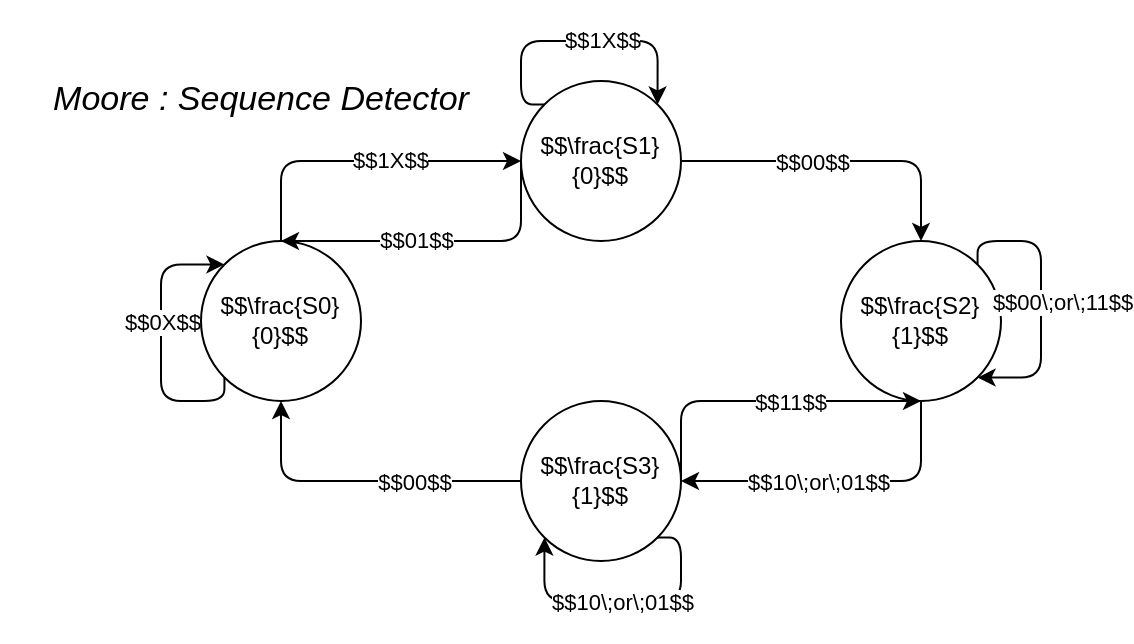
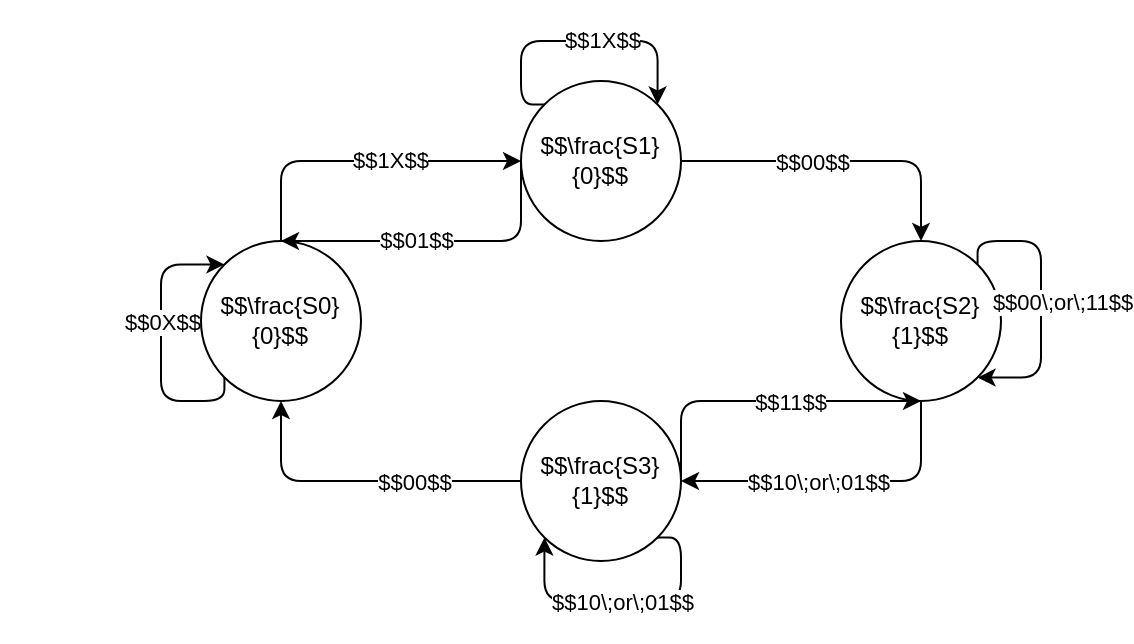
node "Moore : Sequence Detector": removed
